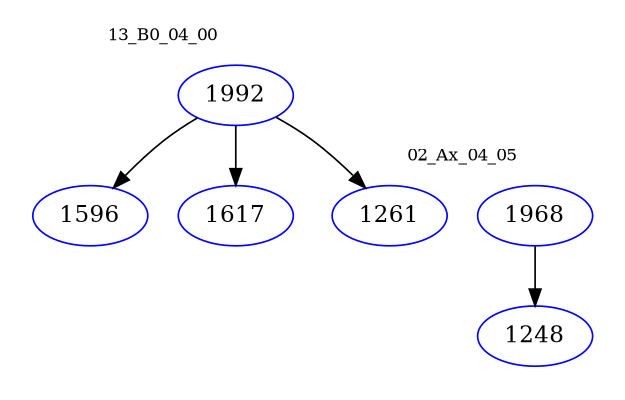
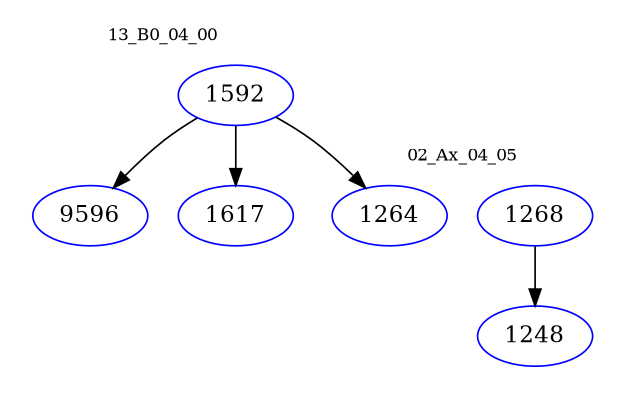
node "1992": label "1992" -> "1592"
node "1596": label "1596" -> "9596"
node "1261": label "1261" -> "1264"
node "1968": label "1968" -> "1268"
